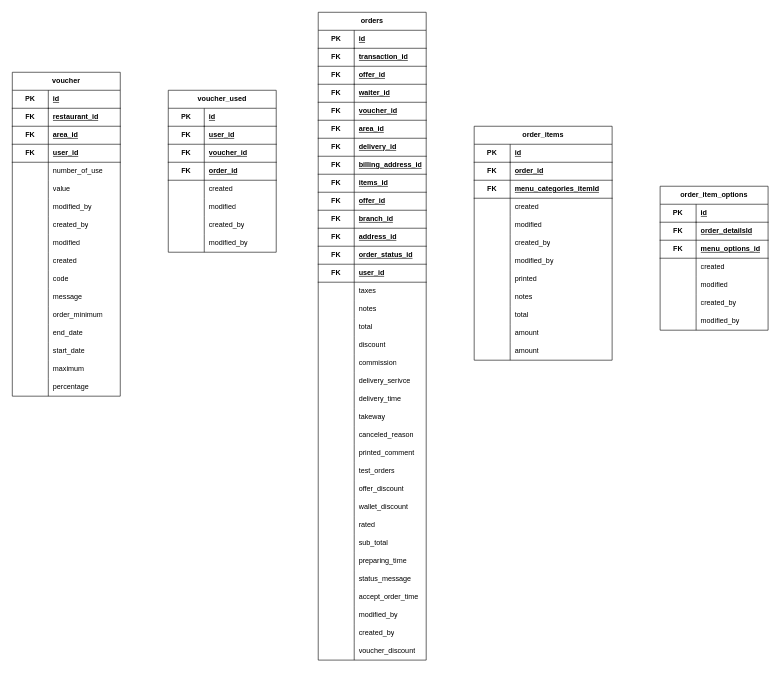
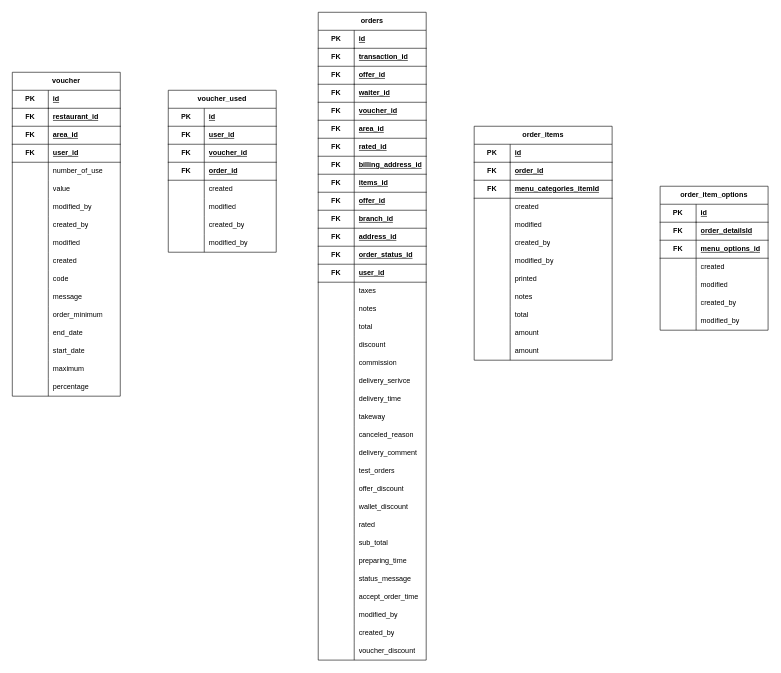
node "delivery_id": label "delivery_id" -> "rated_id"
node "printed_comment": label "printed_comment" -> "delivery_comment"
